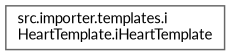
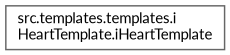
node "src.importer.templates.i HeartTemplate.iHeartTemplate": label "src.importer.templates.i HeartTemplate.iHeartTemplate" -> "src.templates.templates.i HeartTemplate.iHeartTemplate"
